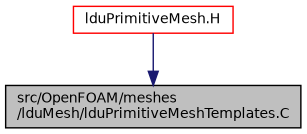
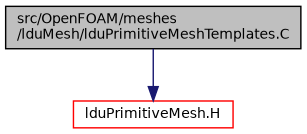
edge "lduPrimitiveMesh.H" -> "src/OpenFOAM/meshes /lduMesh/lduPrimitiveMeshTemplates.C": reversed
